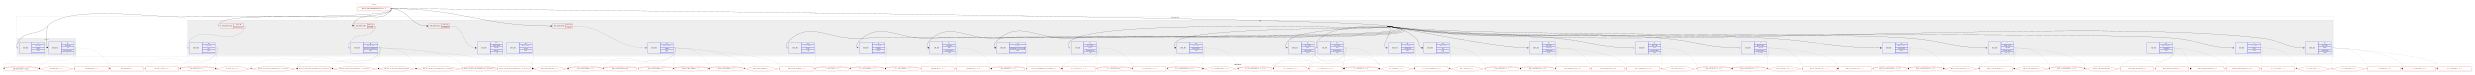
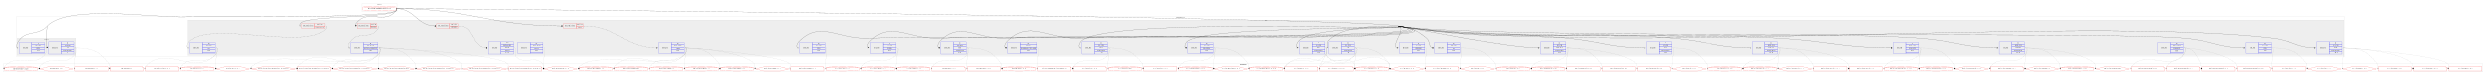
node "sec-policy/selinux-thunderbird-2.20170805-r2": shape cylinder -> hexagon
